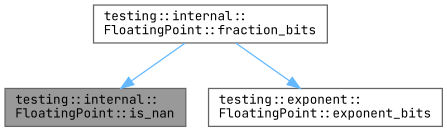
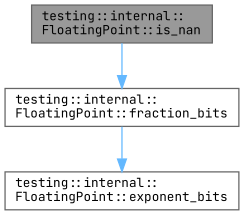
edge "testing::internal:: FloatingPoint::fraction_bits" -> "testing::internal:: FloatingPoint::is_nan": reversed
node "testing::exponent:: FloatingPoint::exponent_bits": label "testing::exponent:: FloatingPoint::exponent_bits" -> "testing::internal:: FloatingPoint::exponent_bits"
